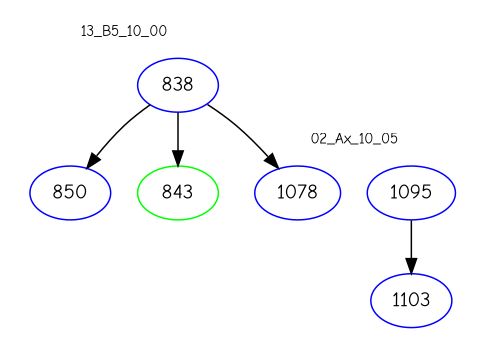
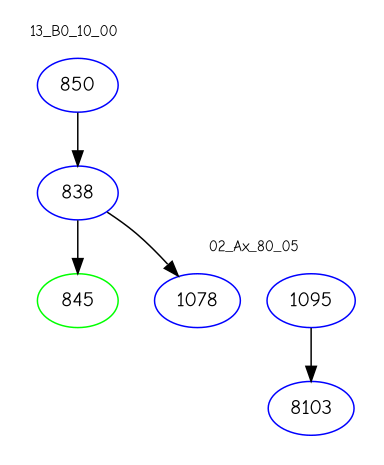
cluster "13_B5_10_00": label "13_B5_10_00" -> "13_B0_10_00"
edge "838" -> "850": reversed
cluster "02_Ax_10_05": label "02_Ax_10_05" -> "02_Ax_80_05"
node "843": label "843" -> "845"
node "1103": label "1103" -> "8103"
